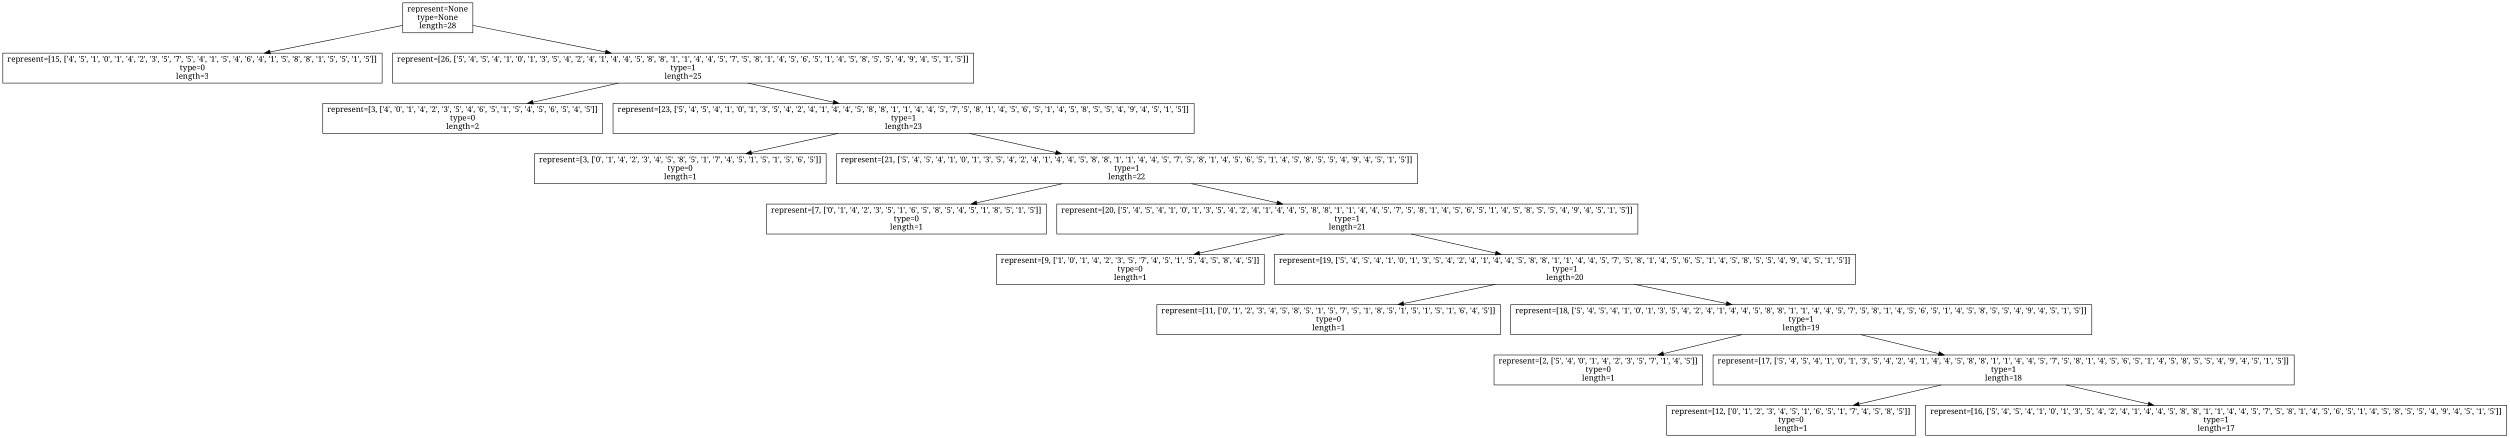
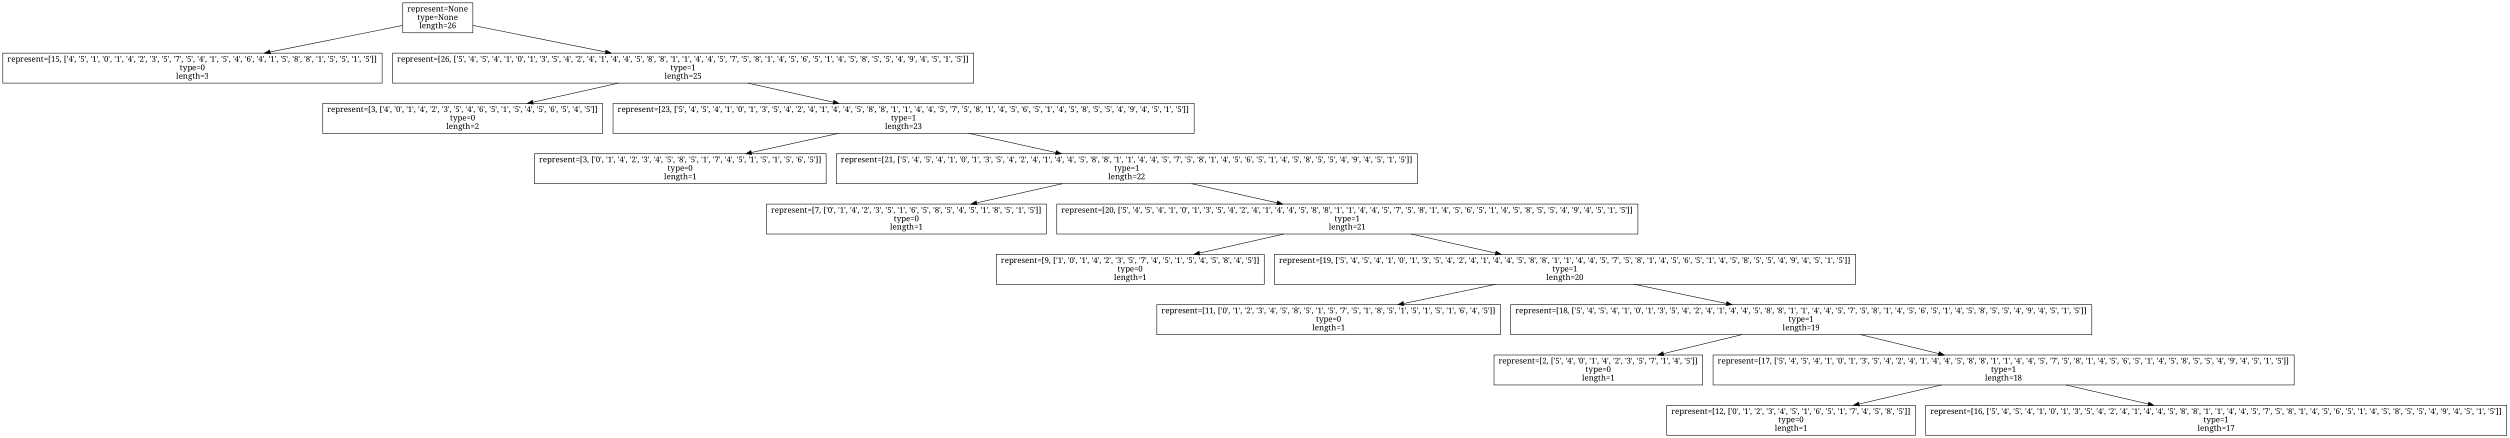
node "represent=None": text "length=28" -> "length=26"
